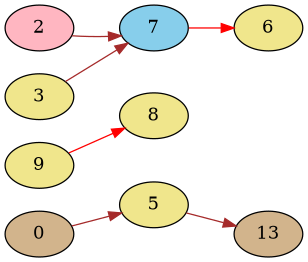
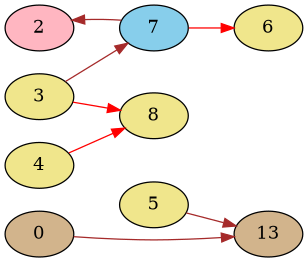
edge "2" -> "7": reversed
edge "3" -> "8": added
node "9": label "9" -> "4"
edge "0" -> "5": now "0" -> "13"
